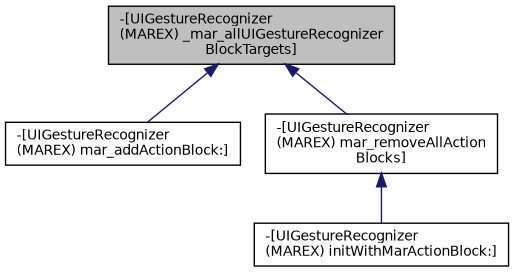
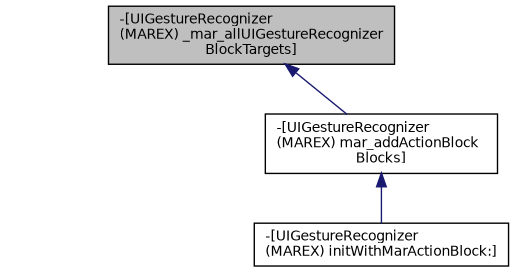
node "-[UIGestureRecognizer (MAREX) mar_addActionBlock:]": removed
node "-[UIGestureRecognizer (MAREX) mar_removeAllAction Blocks]": label "-[UIGestureRecognizer (MAREX) mar_removeAllAction Blocks]" -> "-[UIGestureRecognizer (MAREX) mar_addActionBlock Blocks]"
